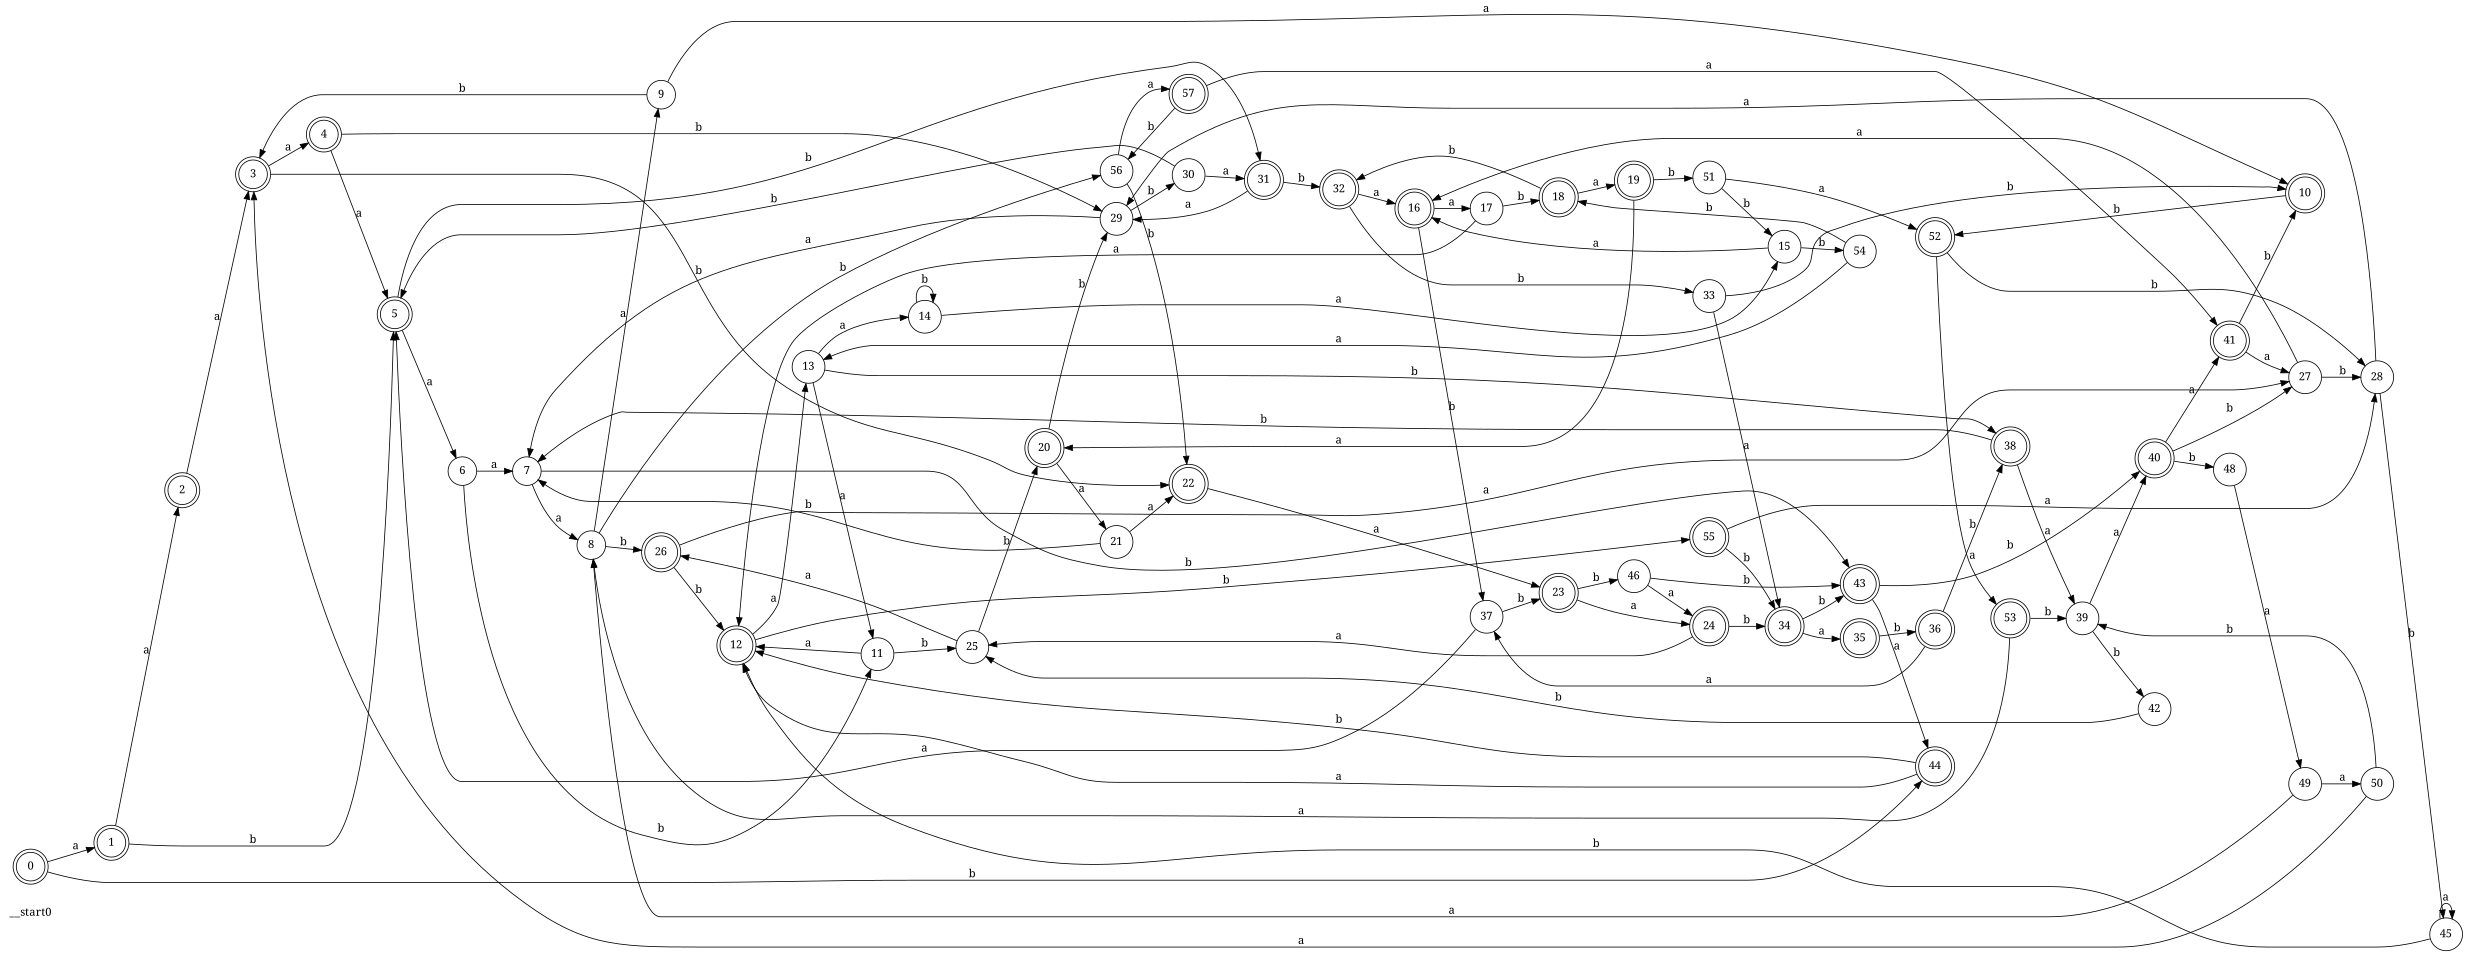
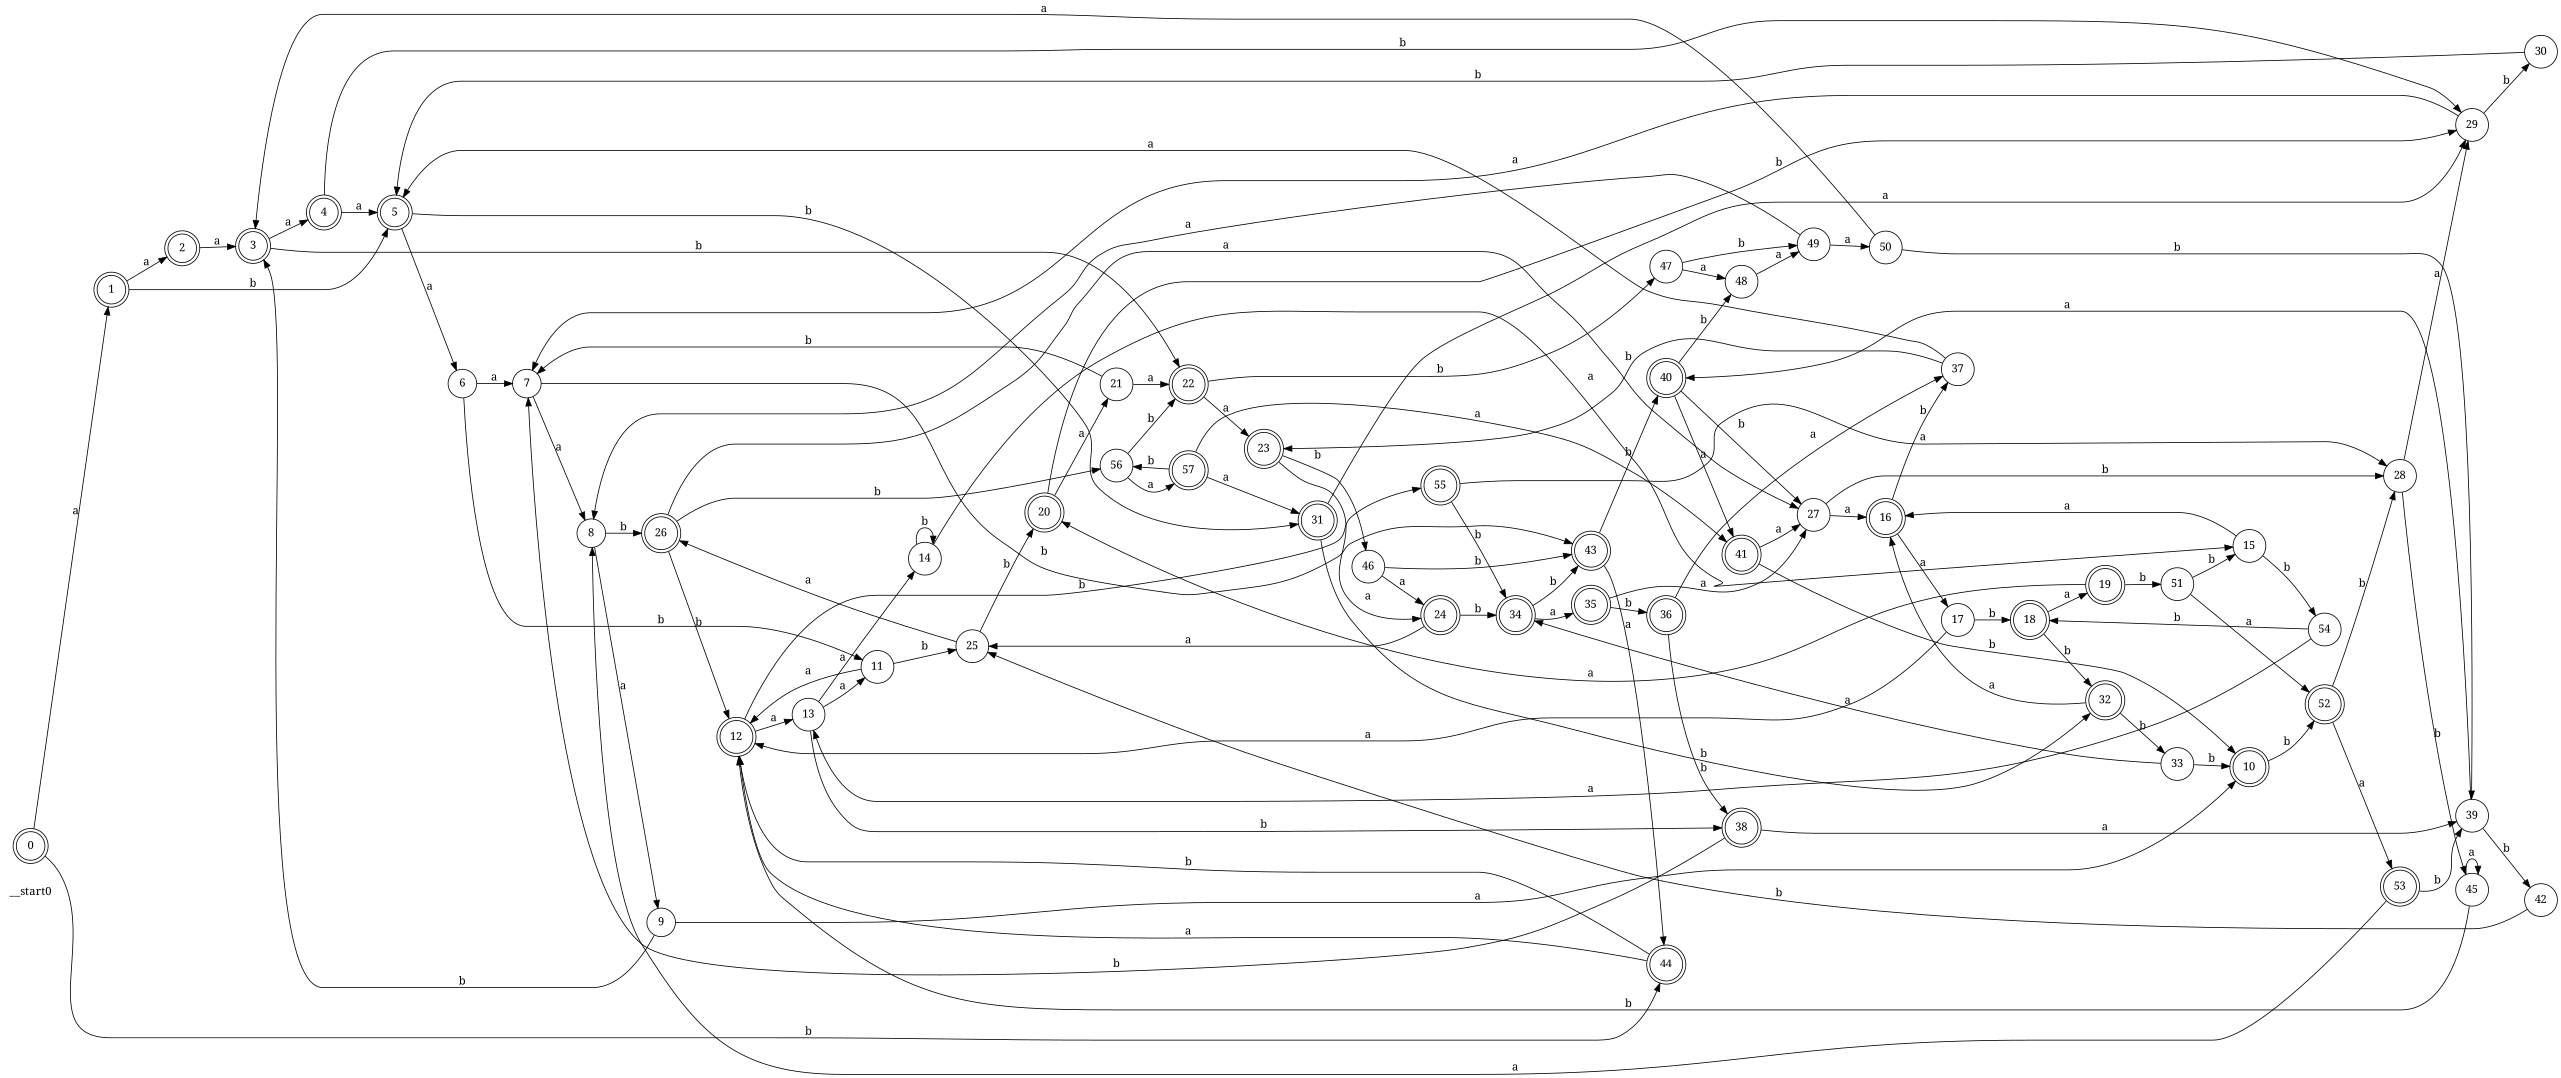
edge "30" -> "31": now "57" -> "31"
node "47": added
edge "8" -> "56": now "26" -> "56"
edge "35" -> "27": added, label "a"
